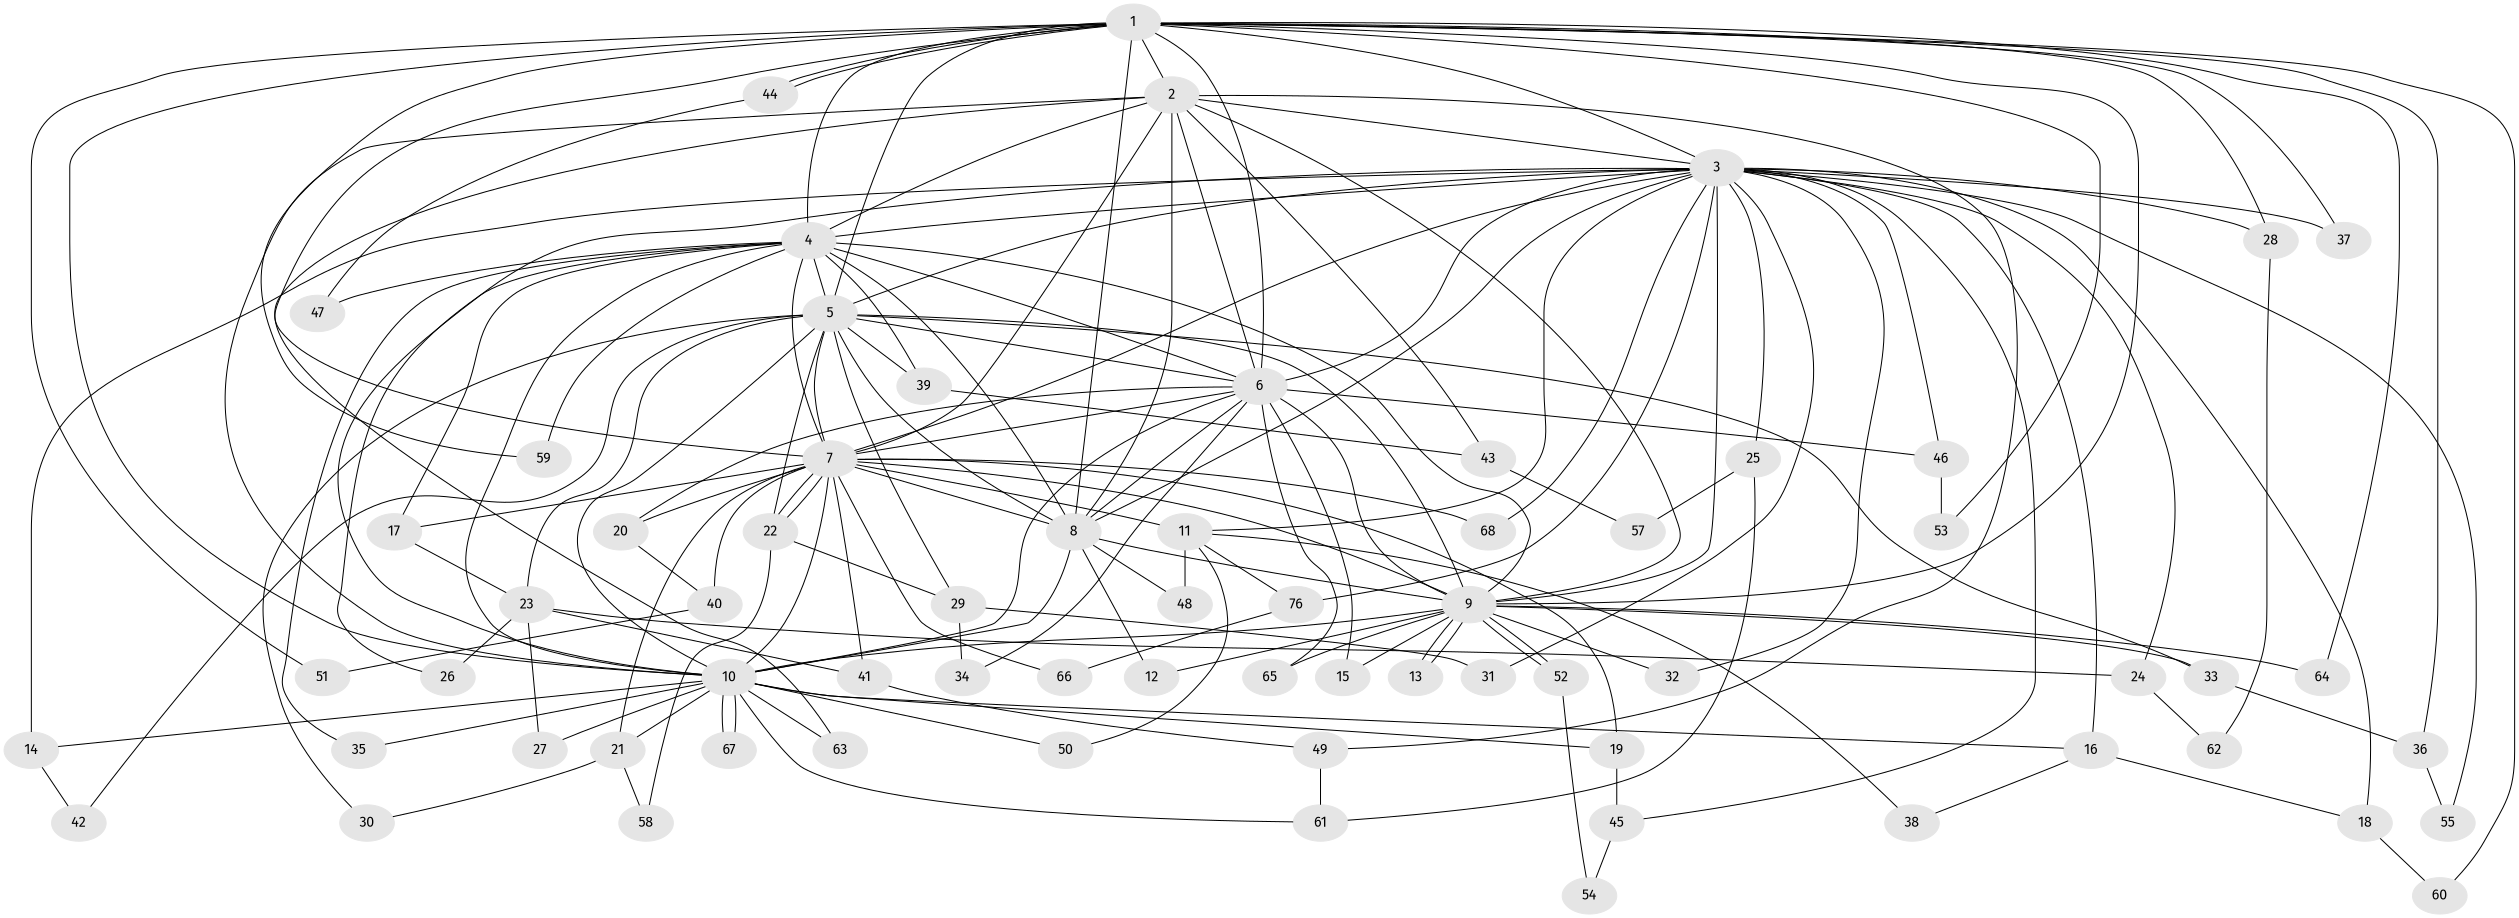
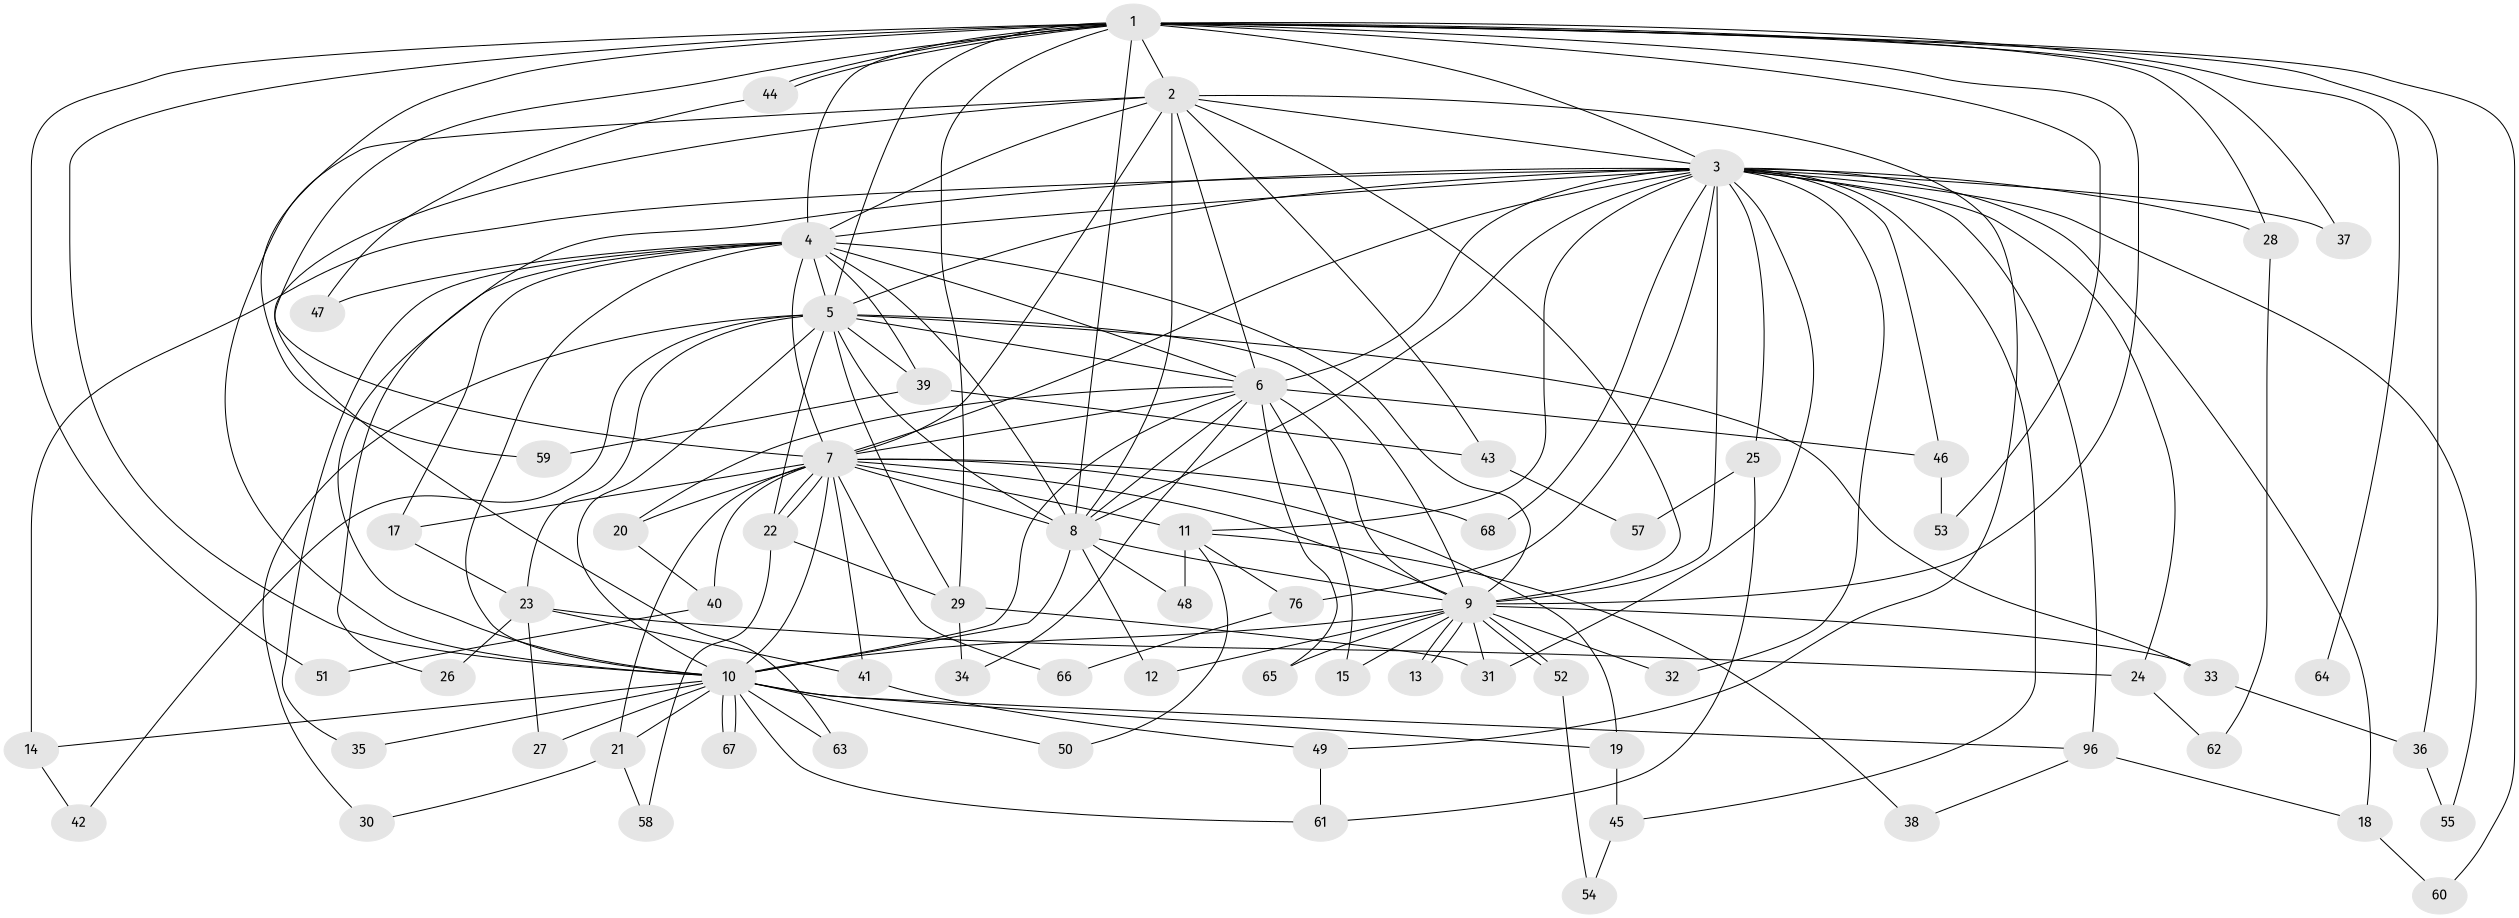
edge "1" -- "6": now "1" -- "29"
edge "4" -- "59": now "39" -- "59"
edge "5" -- "7": removed
edge "9" -- "64": now "9" -- "31"
node "16": label "16" -> "96"
